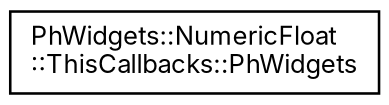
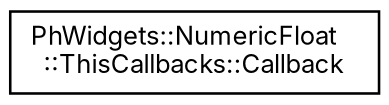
node "PhWidgets::NumericFloat ::ThisCallbacks::PhWidgets": label "PhWidgets::NumericFloat ::ThisCallbacks::PhWidgets" -> "PhWidgets::NumericFloat ::ThisCallbacks::Callback"
